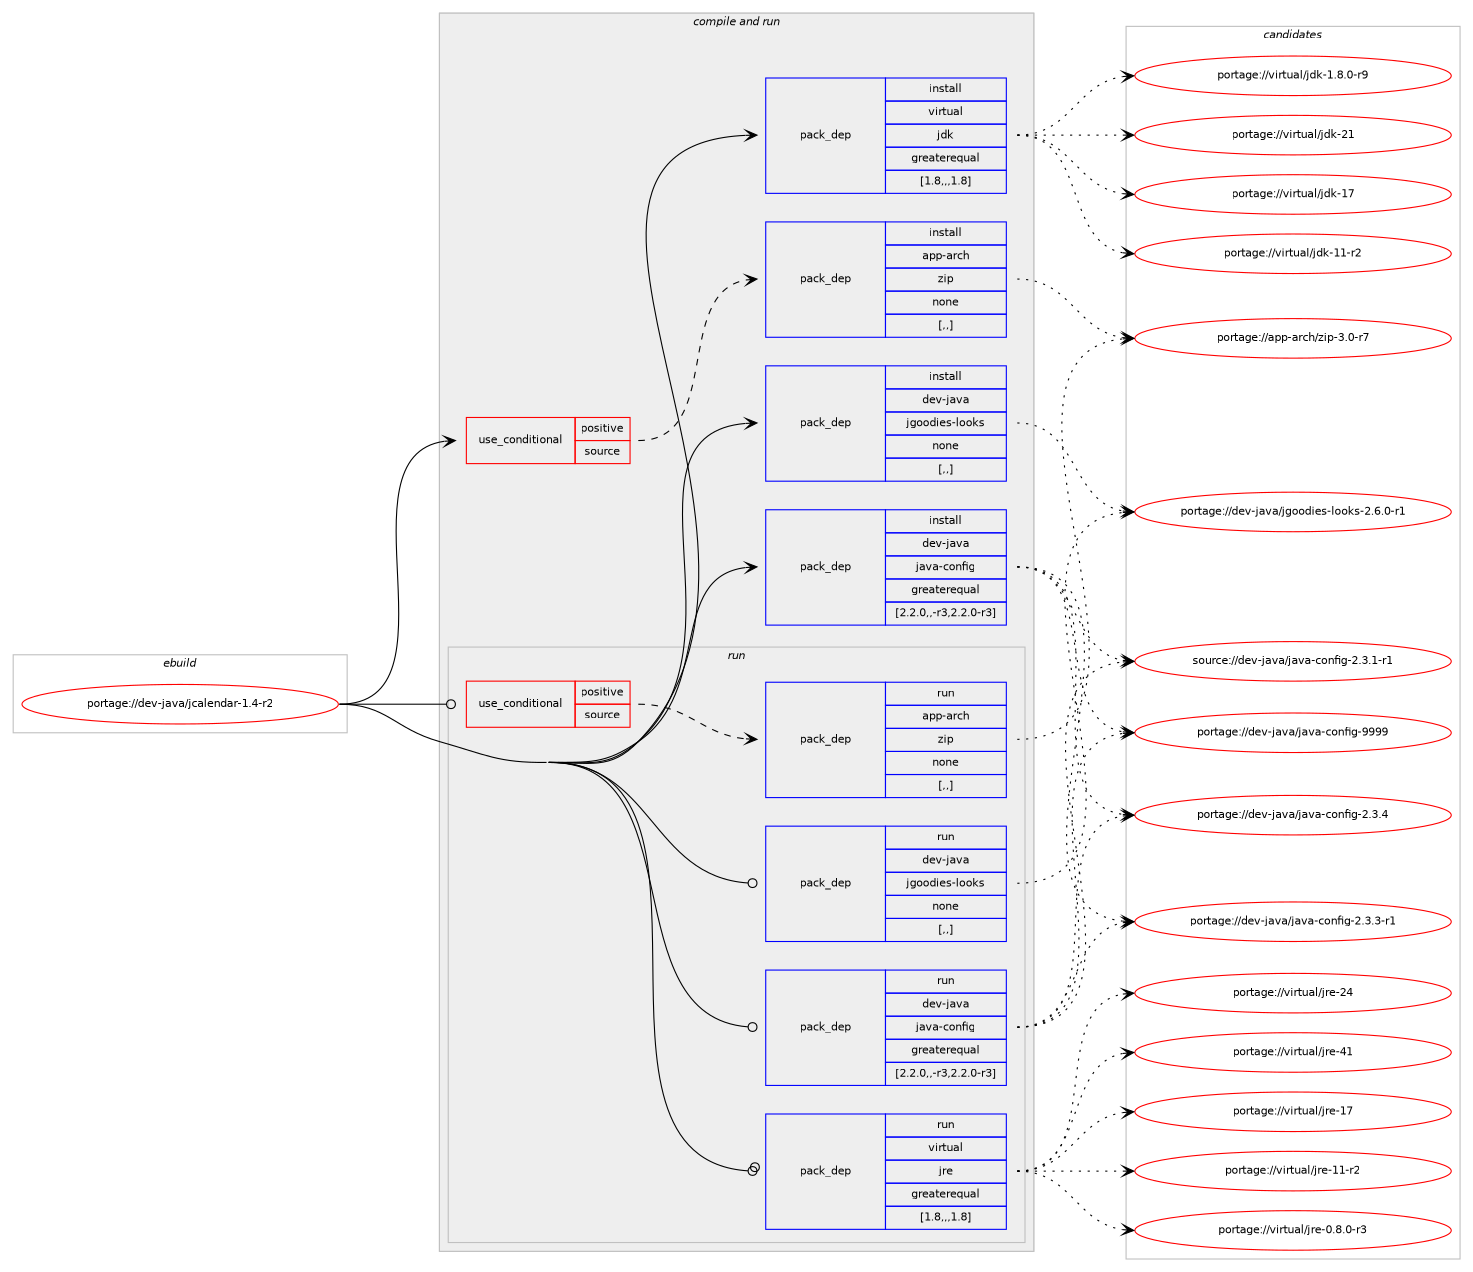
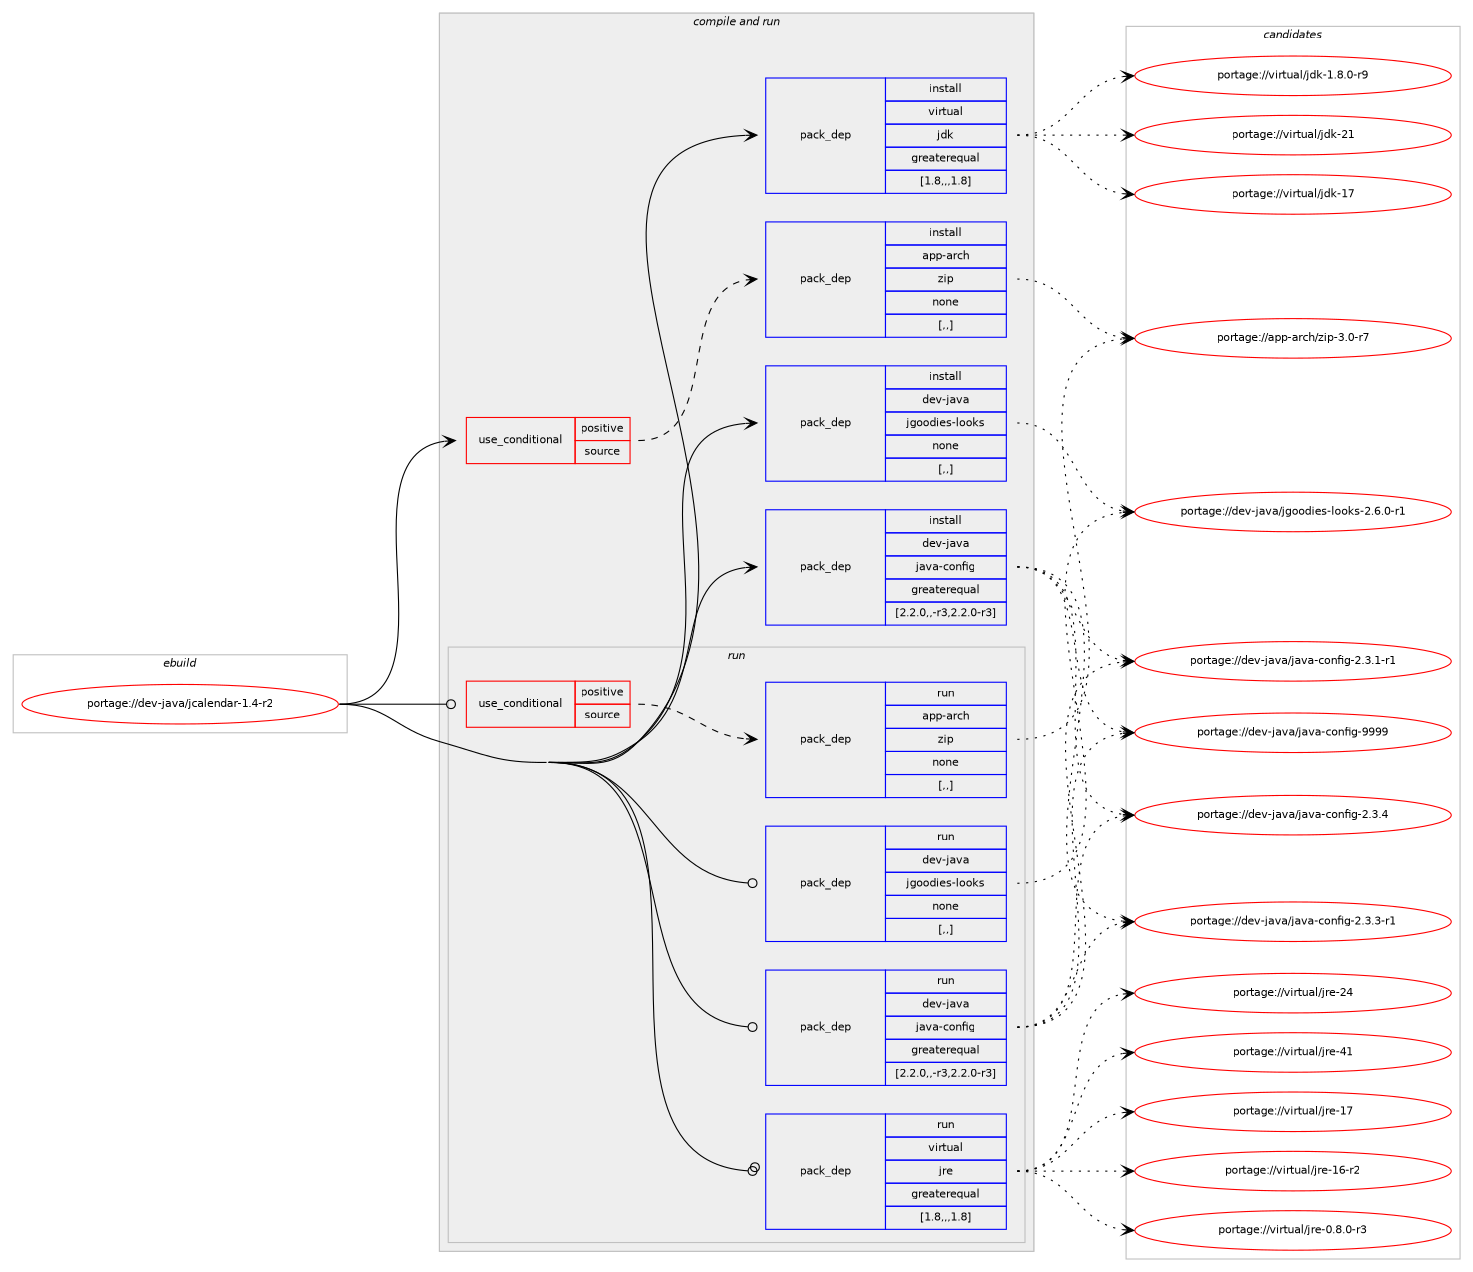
node "portage://virtual/jdk-11-r2": removed
node "source://dev-java/java-config-2.3.1-r1": label "source://dev-java/java-config-2.3.1-r1" -> "portage://dev-java/java-config-2.3.1-r1"
node "portage://virtual/jre-11-r2": label "portage://virtual/jre-11-r2" -> "portage://virtual/jre-16-r2"
